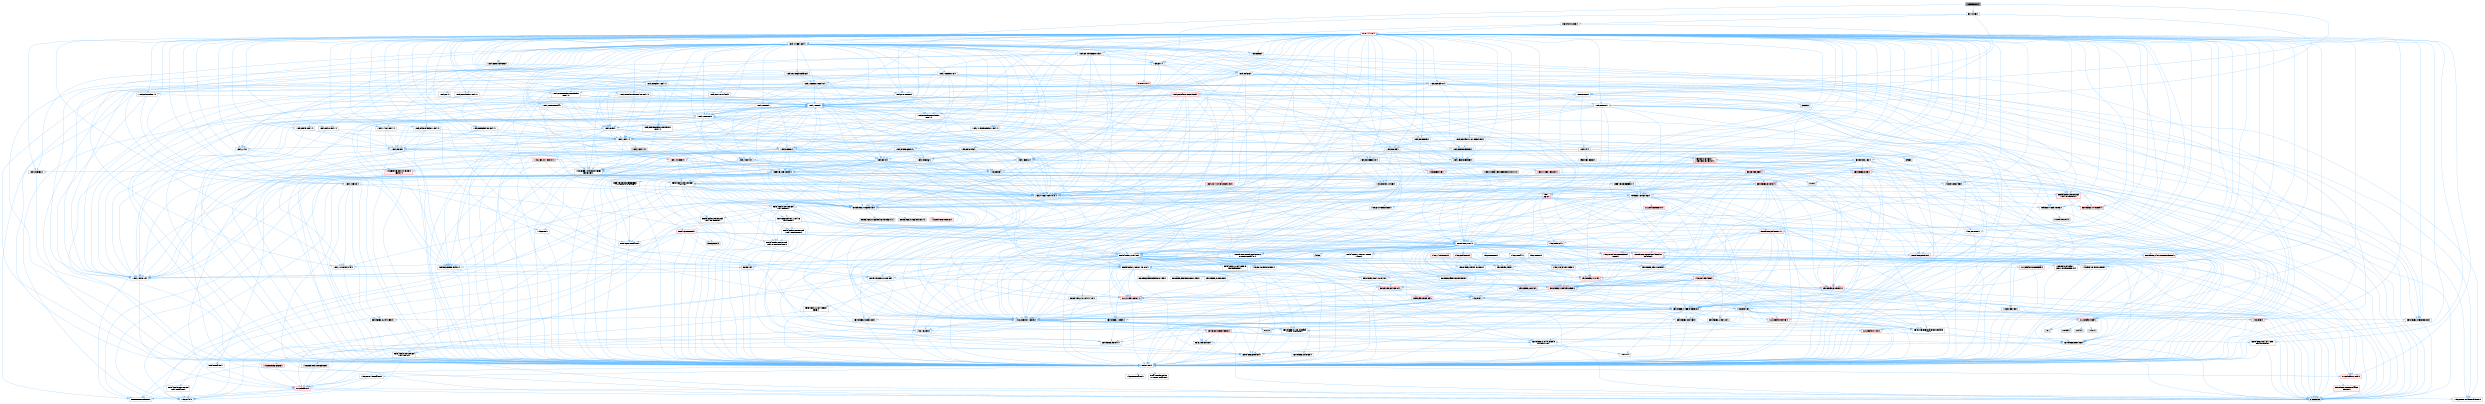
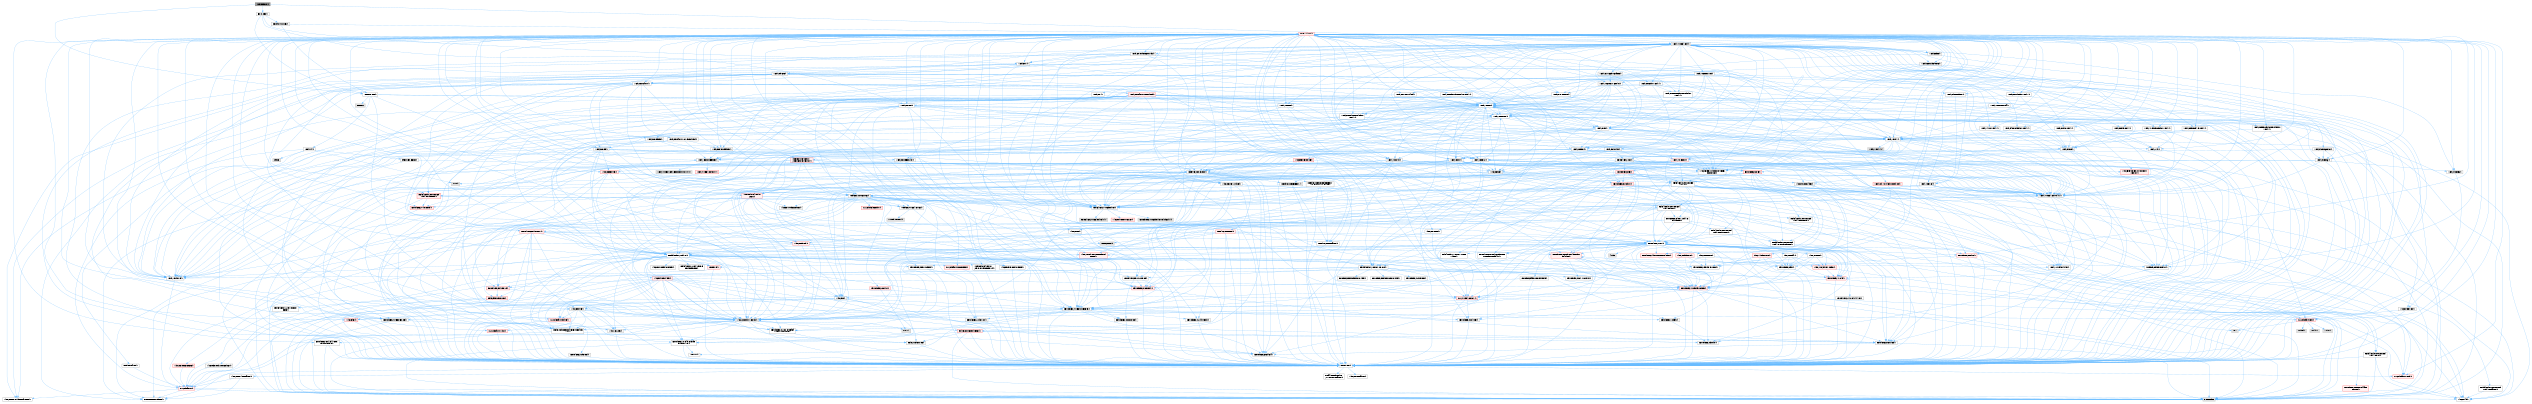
node "Quaternion.h": removed
node "Misc/NetworkVersion.h": label "Misc/NetworkVersion.h" -> "Misc/ElementType.h"
node "Algo /Text.h": label "Algo /Text.h" -> "Internationalization /Text.h"
